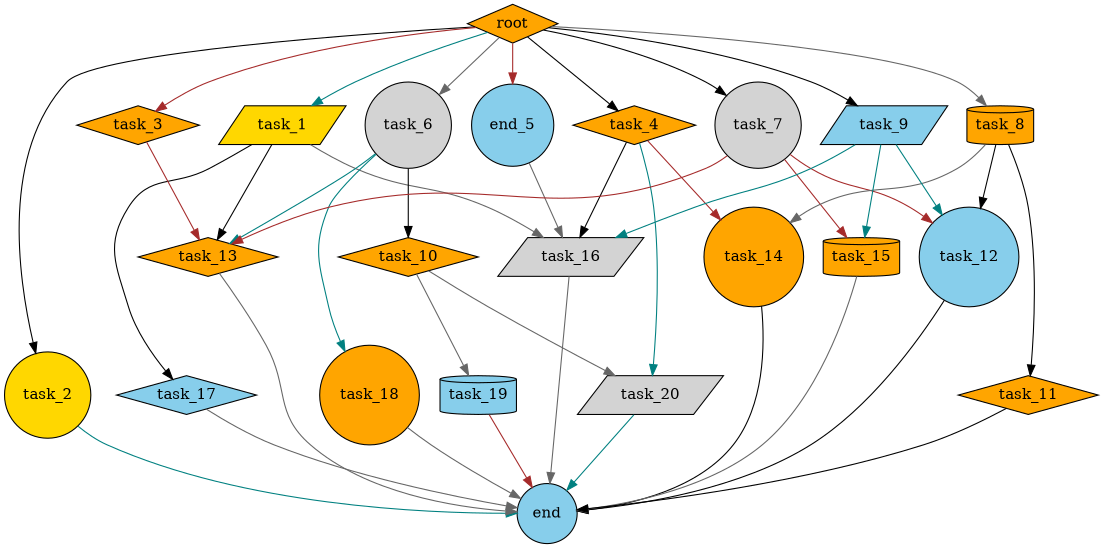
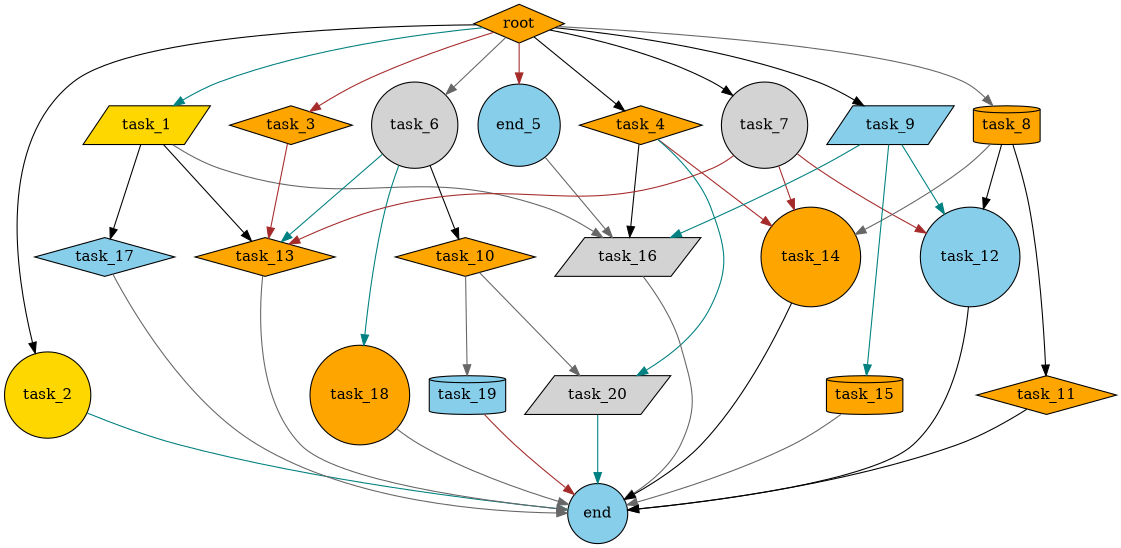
edge "task_7" -> "task_15": now "task_7" -> "task_14"
